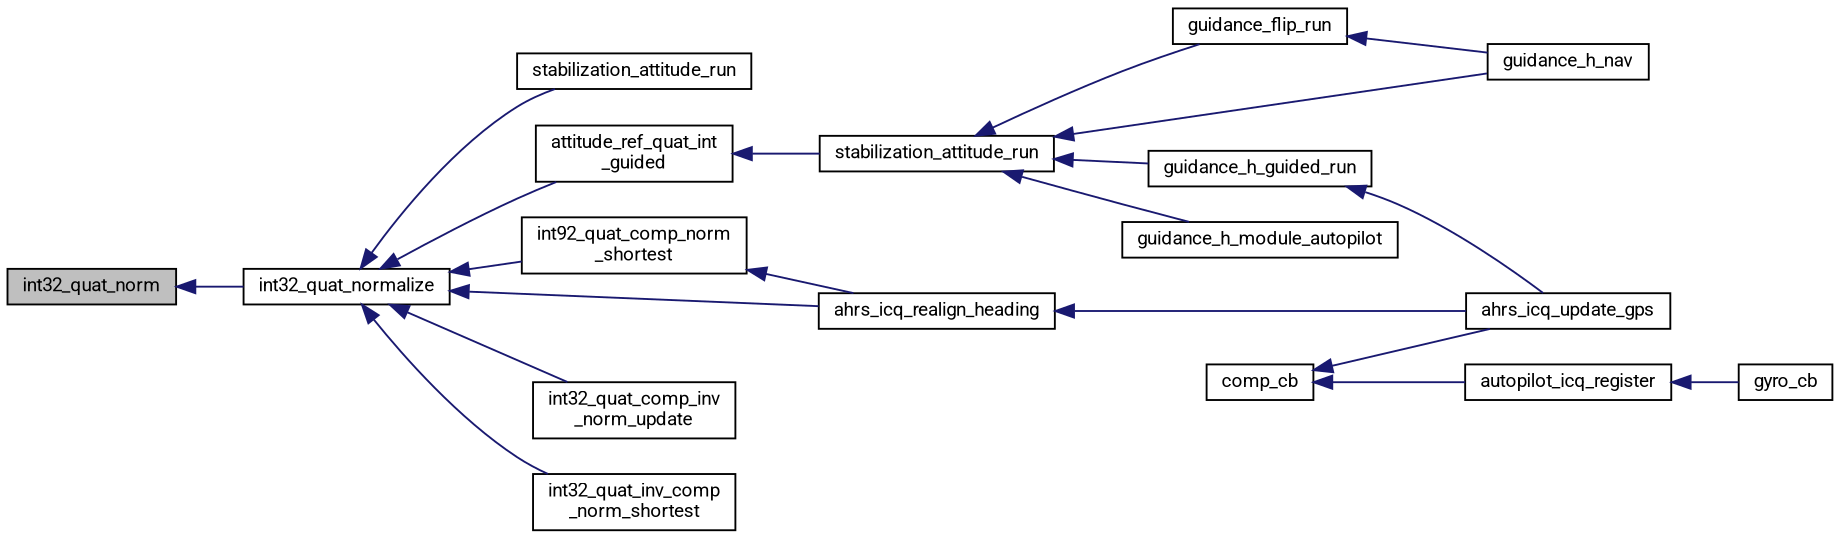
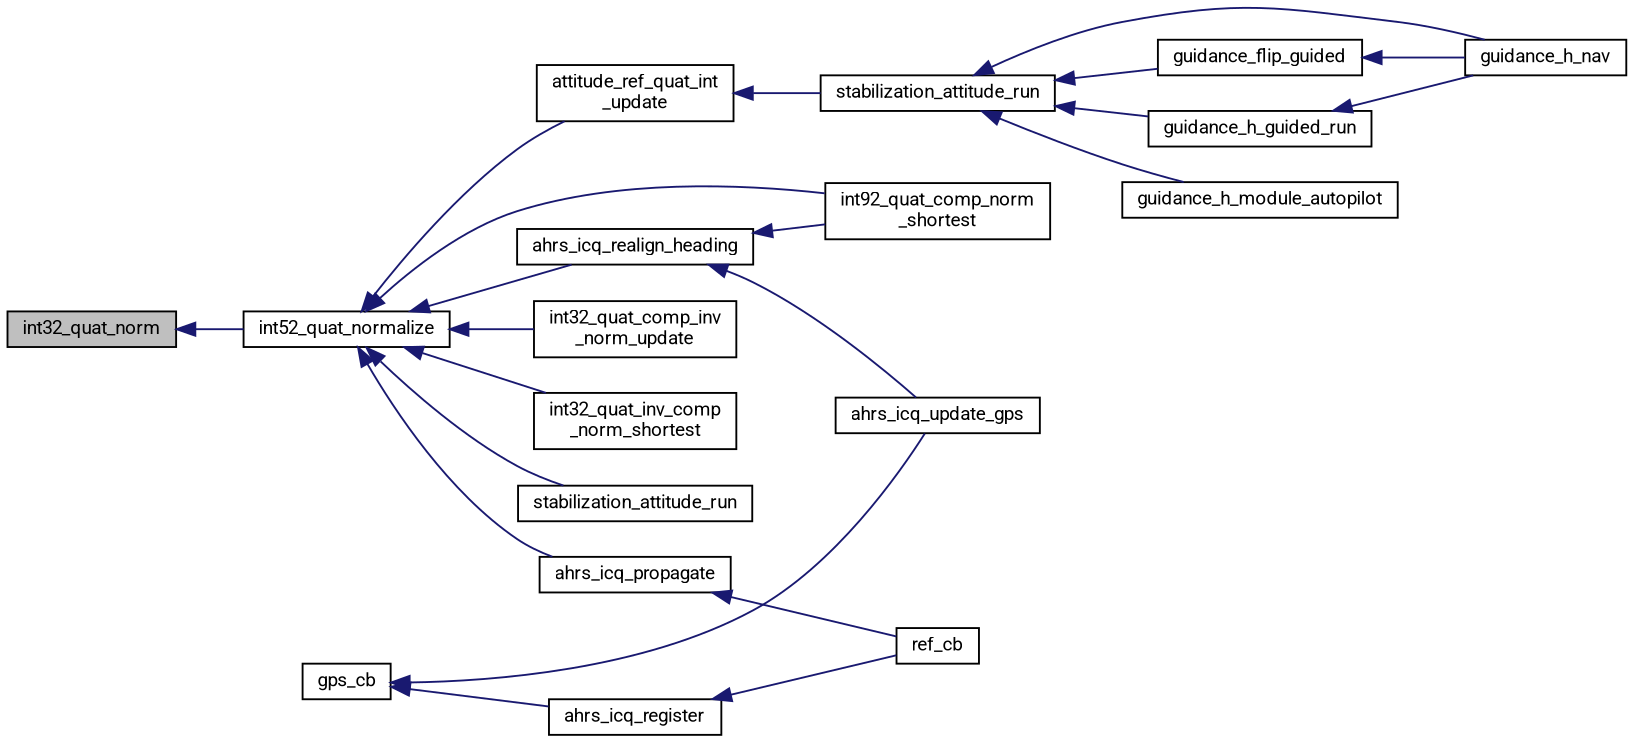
node "guidance_flip_run": label "guidance_flip_run" -> "guidance_flip_guided"
node "attitude_ref_quat_int _guided": label "attitude_ref_quat_int _guided" -> "attitude_ref_quat_int _update"
edge "ahrs_icq_update_gps" -> "guidance_h_guided_run": now "guidance_h_nav" -> "guidance_h_guided_run"
edge "ahrs_icq_realign_heading" -> "int92_quat_comp_norm _shortest": reversed
node "int32_quat_normalize": label "int32_quat_normalize" -> "int52_quat_normalize"
node "comp_cb": label "comp_cb" -> "gps_cb"
node "autopilot_icq_register": label "autopilot_icq_register" -> "ahrs_icq_register"
node "gyro_cb": label "gyro_cb" -> "ref_cb"
node "ahrs_icq_propagate": added
